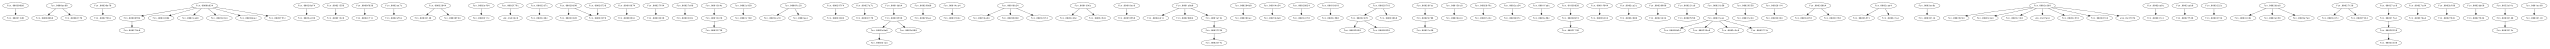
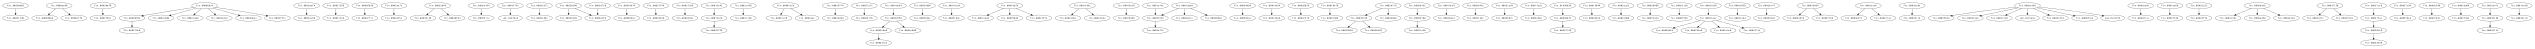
edge "fcn.0001a0a0" -> "fcn.0001a19c": now "fcn.0001a0a0" -> "fcn.0002f234"
